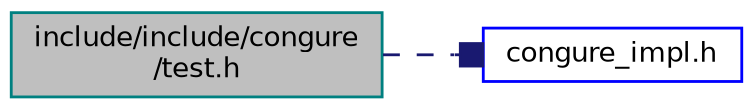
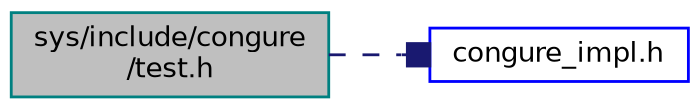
node "include/include/congure /test.h": label "include/include/congure /test.h" -> "sys/include/congure /test.h"
